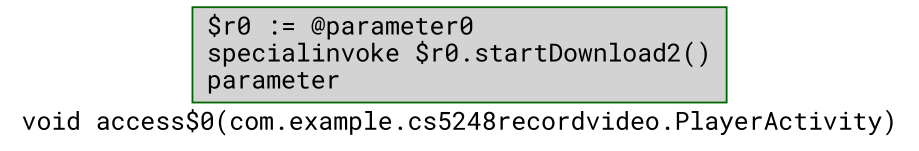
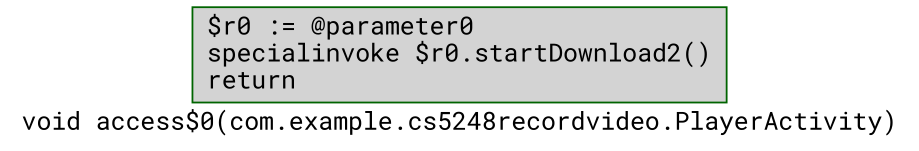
node "$r0 := @parameter0 specialinvoke $r0.startDownload2() parameter": label "$r0 := @parameter0 specialinvoke $r0.startDownload2() parameter" -> "$r0 := @parameter0 specialinvoke $r0.startDownload2() return"
